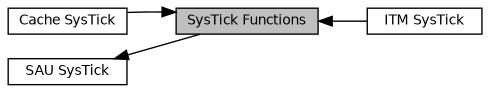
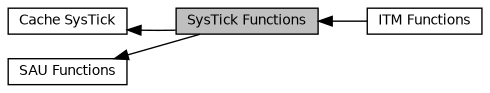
edge "Cache SysTick" -> "SysTick Functions": reversed
node "ITM SysTick": label "ITM SysTick" -> "ITM Functions"
node "SAU SysTick": label "SAU SysTick" -> "SAU Functions"
